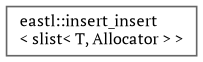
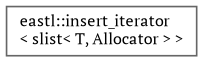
node "eastl::insert_insert < slist< T, Allocator > >": label "eastl::insert_insert < slist< T, Allocator > >" -> "eastl::insert_iterator < slist< T, Allocator > >"
